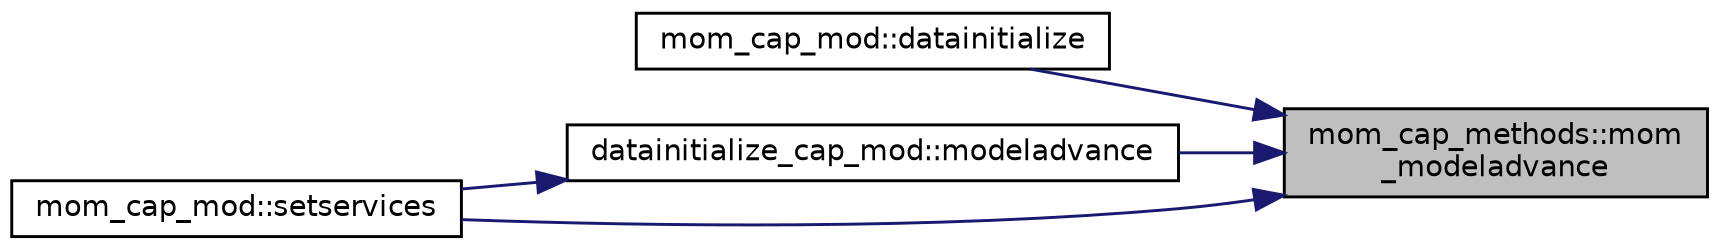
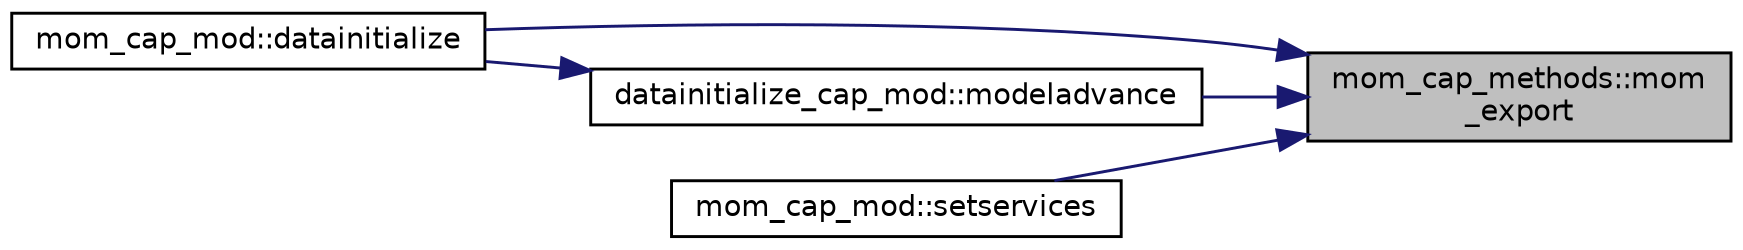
node "mom_cap_methods::mom _modeladvance": label "mom_cap_methods::mom _modeladvance" -> "mom_cap_methods::mom _export"
edge "mom_cap_mod::setservices" -> "datainitialize_cap_mod::modeladvance": now "mom_cap_mod::datainitialize" -> "datainitialize_cap_mod::modeladvance"
